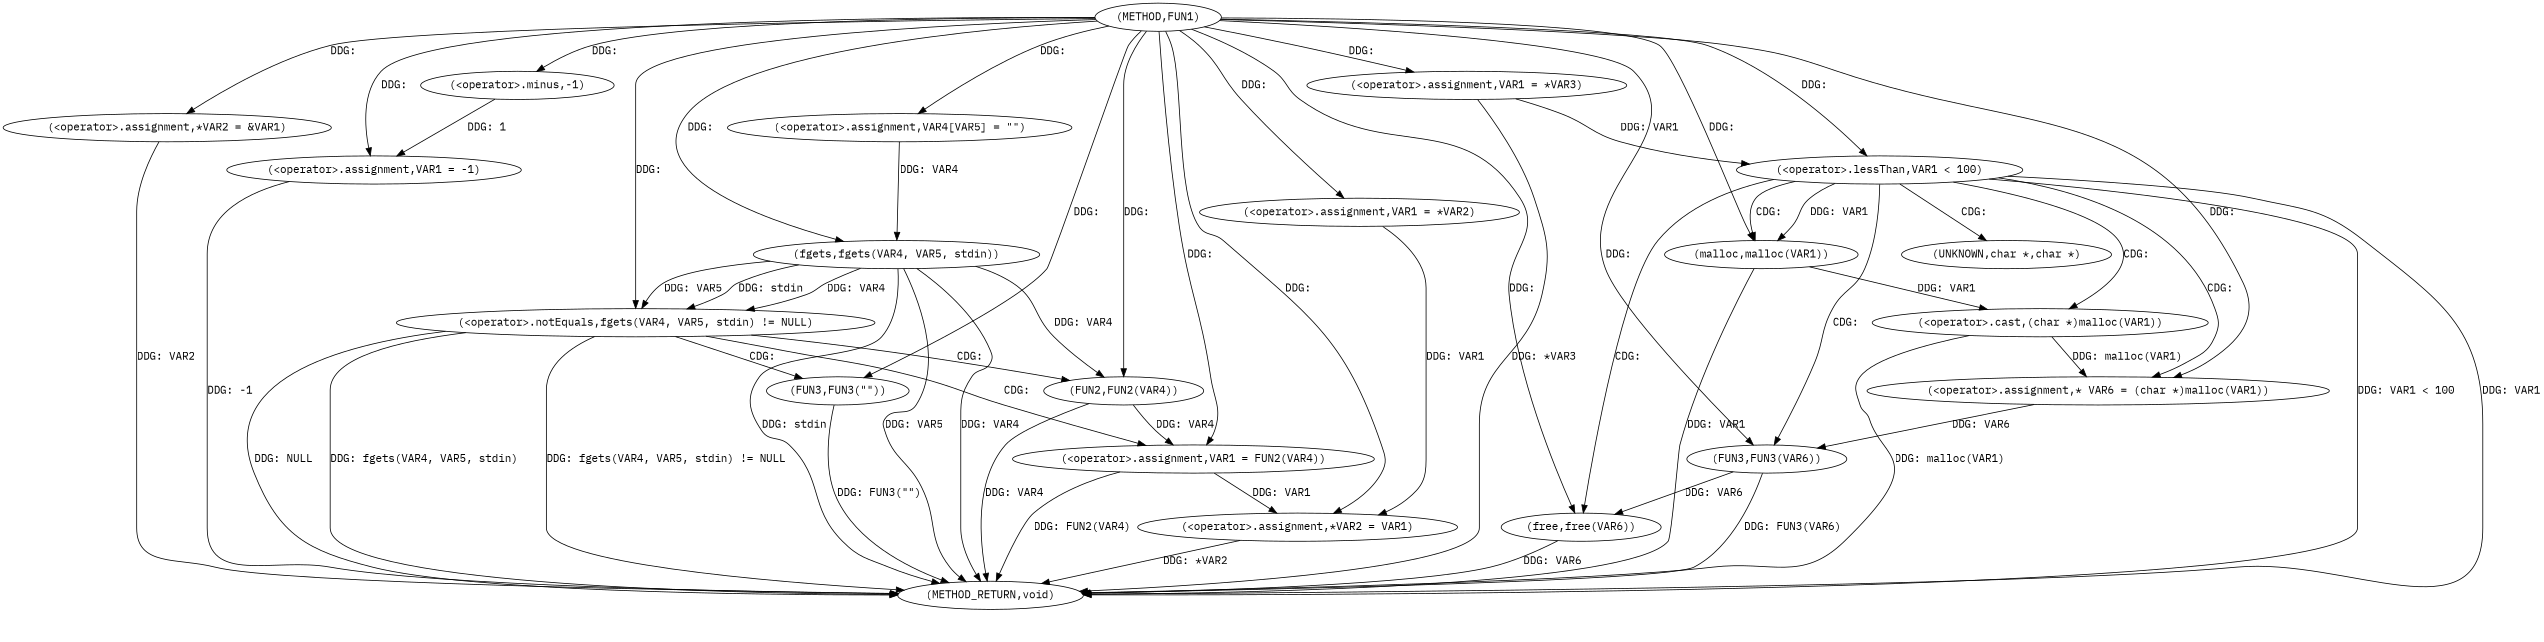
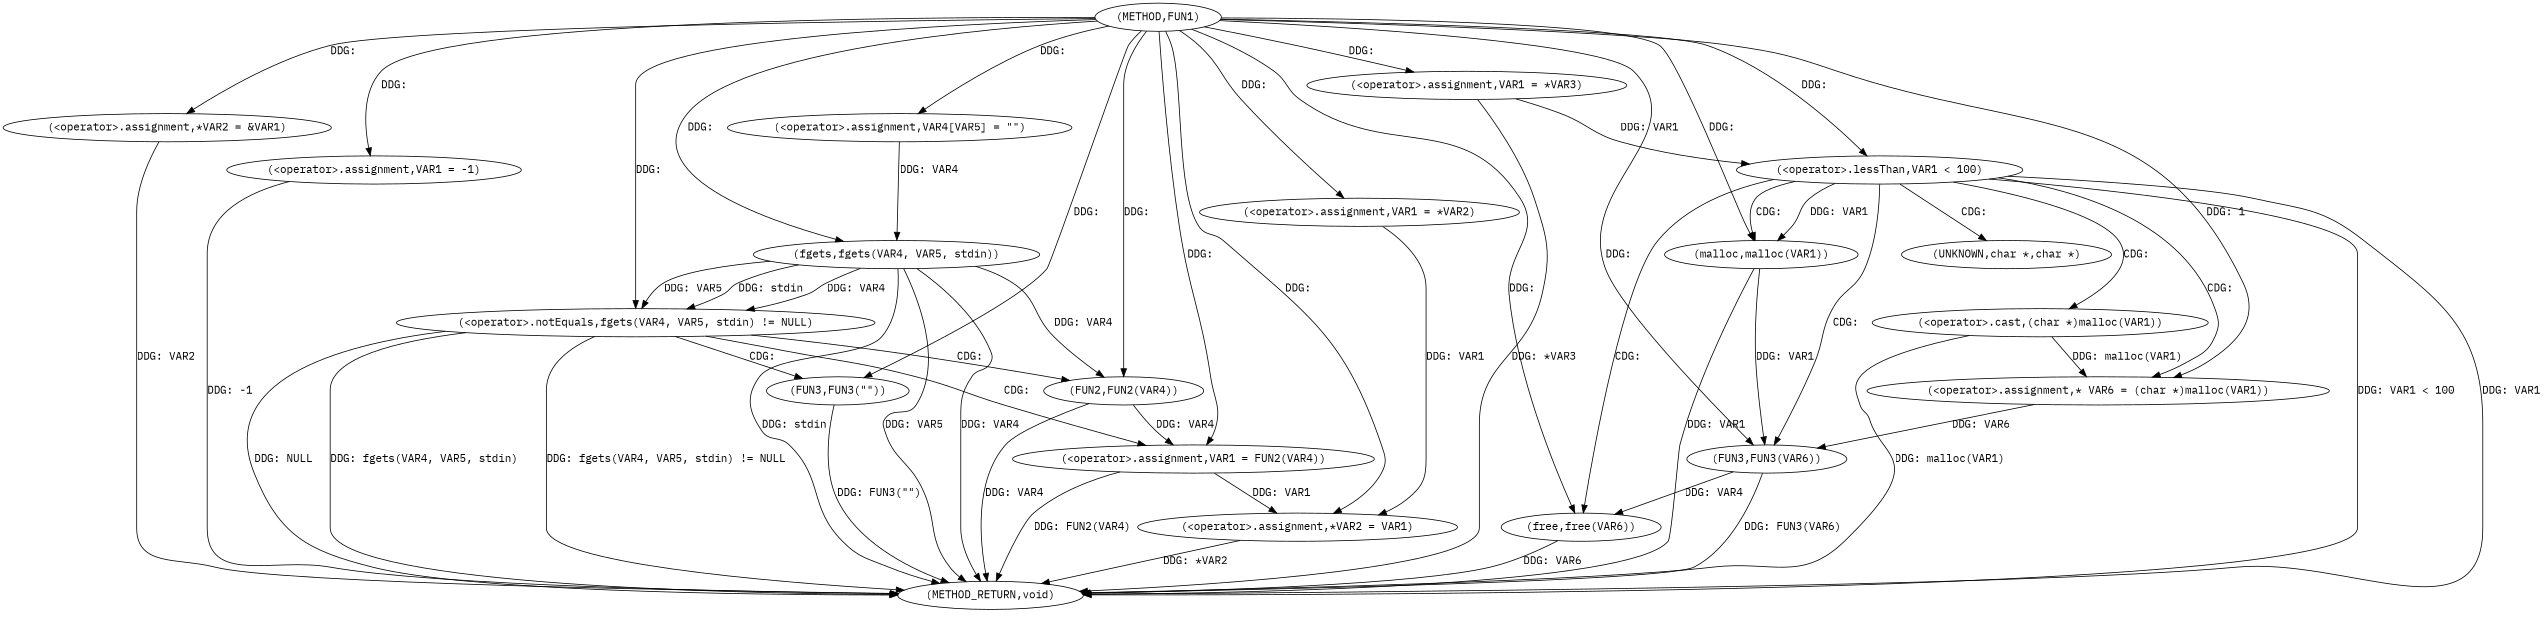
node "(<operator>.minus,-1)": removed
edge "(METHOD,FUN1)" -> "(<operator>.assignment,* VAR6 = (char *)malloc(VAR1))": label "DDG: " -> "DDG: 1"
edge "(malloc,malloc(VAR1))" -> "(<operator>.cast,(char *)malloc(VAR1))": now "(malloc,malloc(VAR1))" -> "(FUN3,FUN3(VAR6))"
edge "(FUN3,FUN3(VAR6))" -> "(free,free(VAR6))": label "DDG: VAR6" -> "DDG: VAR4"
